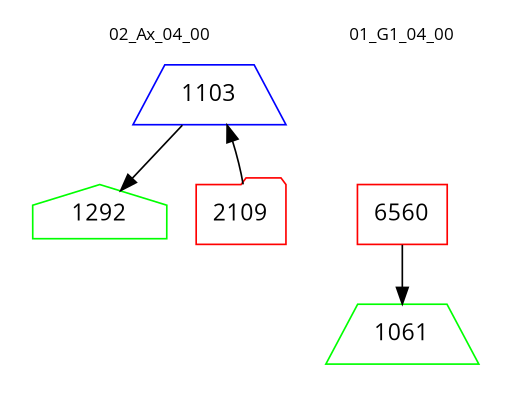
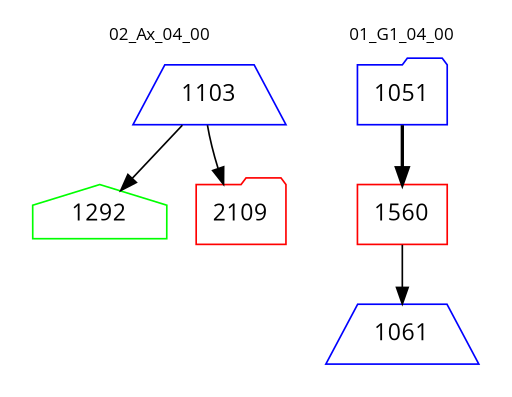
node "1051": added
edge "2109" -> "1103": reversed
node "6560": label "6560" -> "1560"
node "1061": color green -> blue
